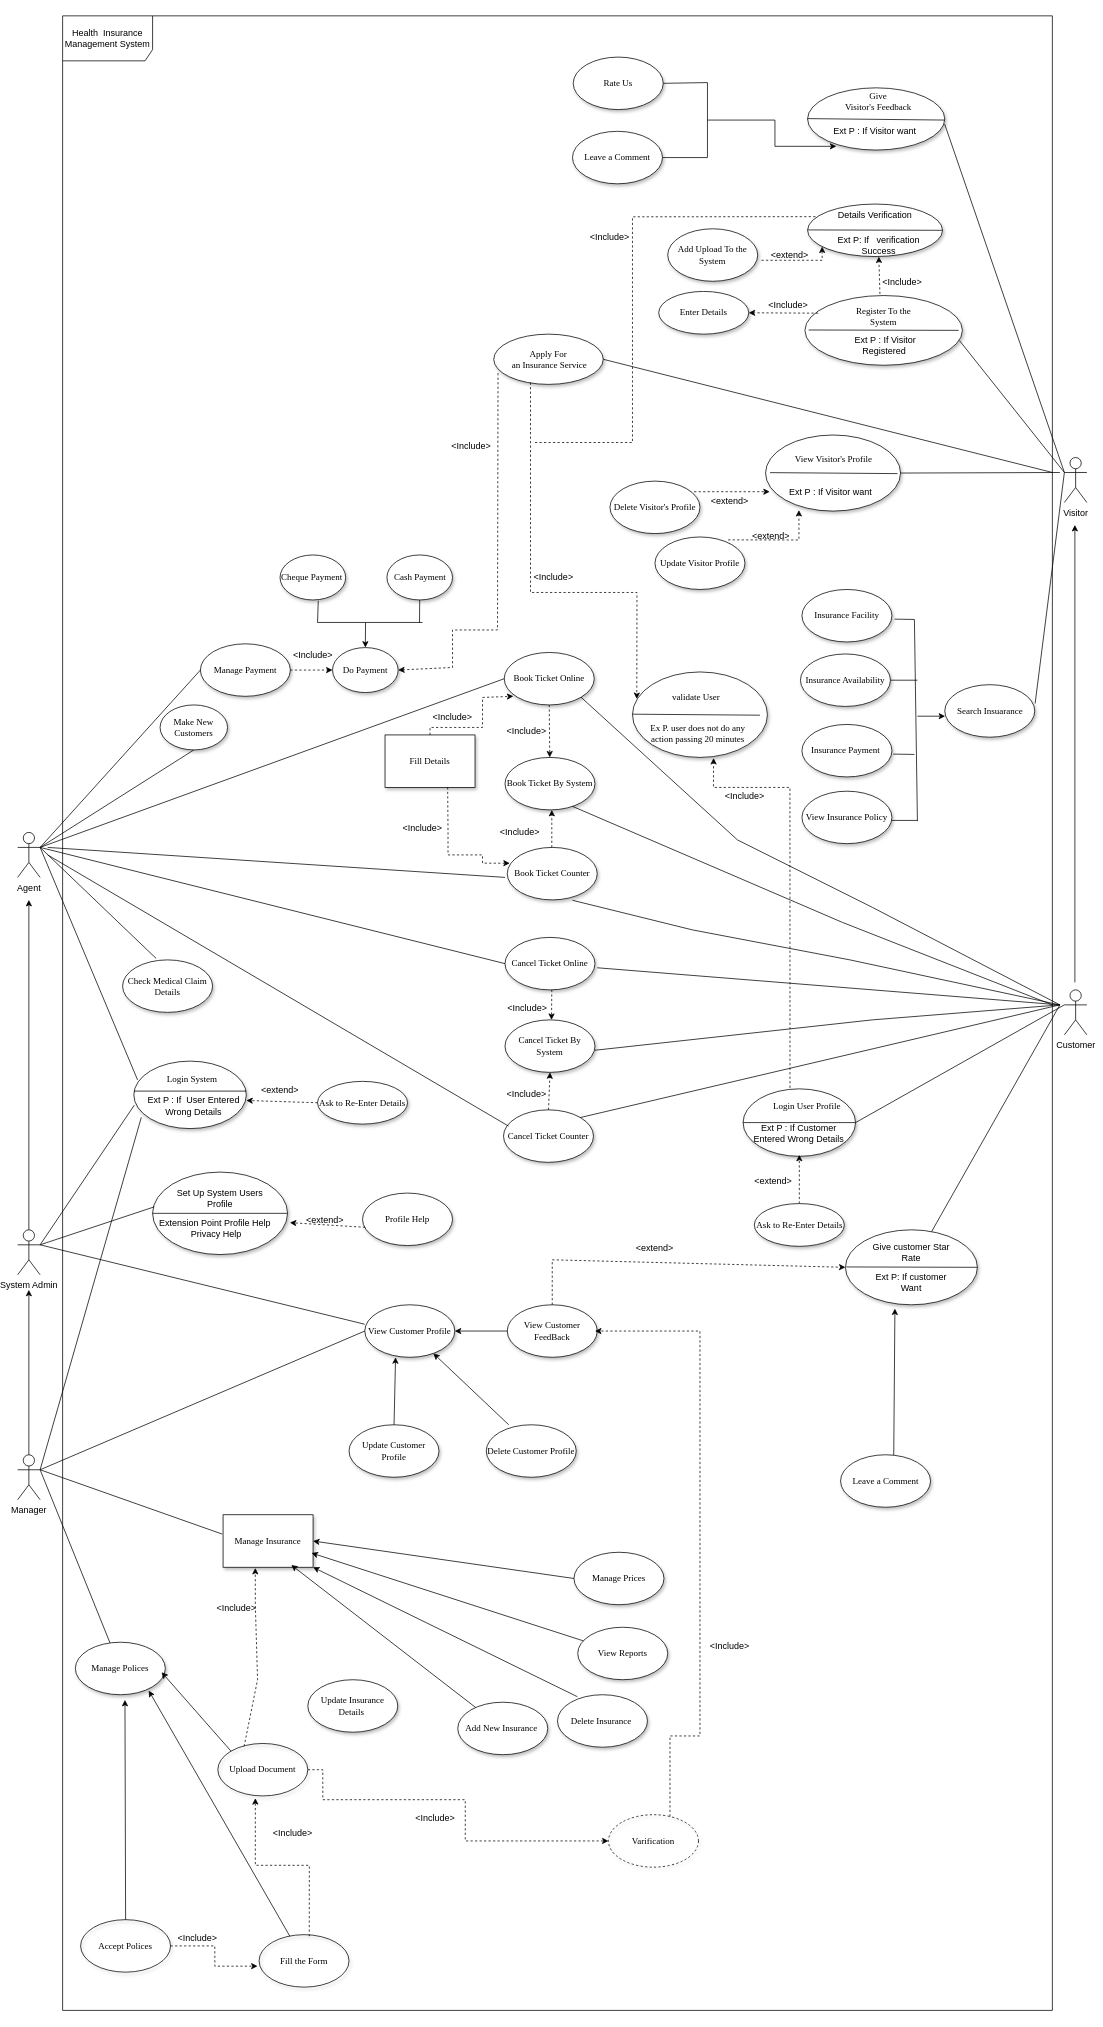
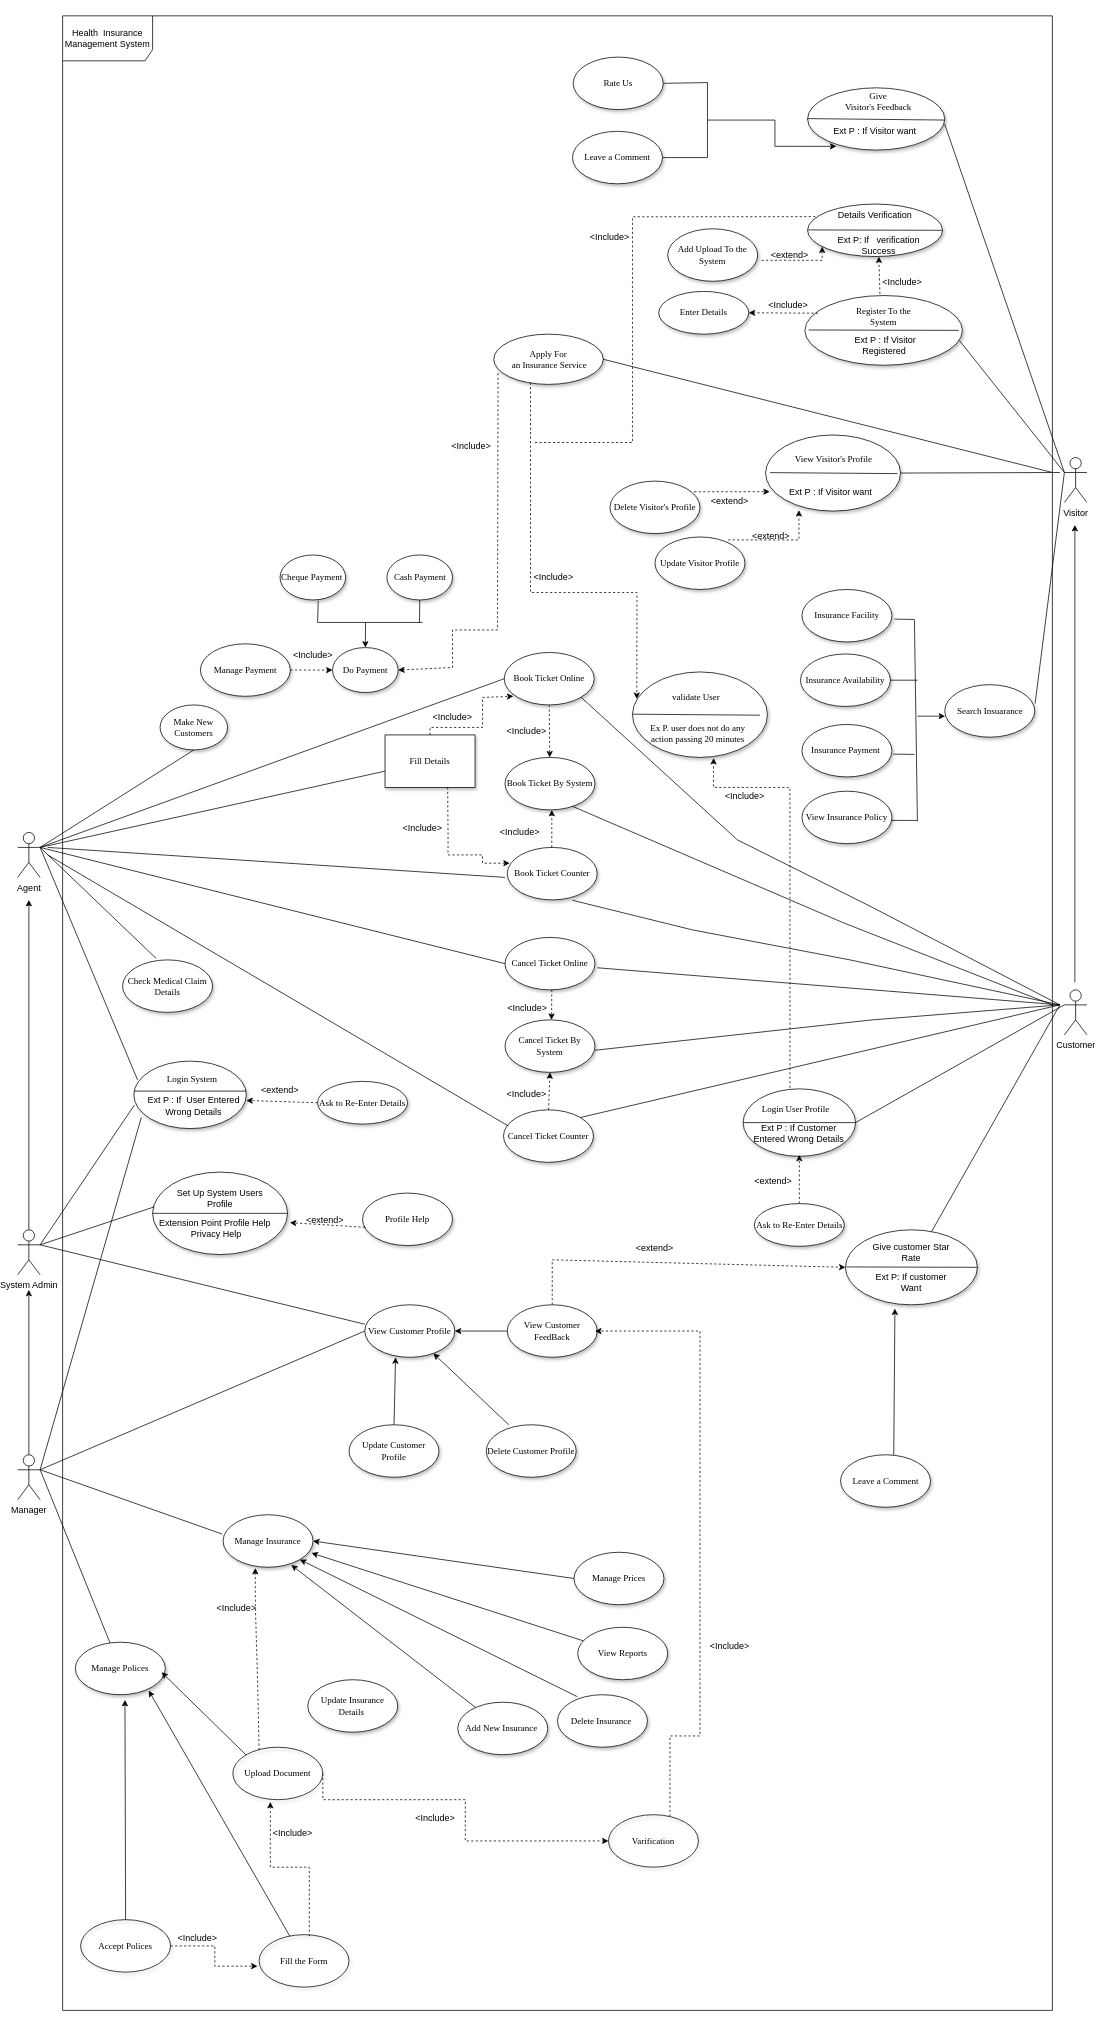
edge "Manage Payment" -- "Agent": now "Fill Details" -- "Agent"
node "Login User Profile": moved (807, 1106) -> (796, 1110)
node "Manage Insurance": shape rectangle -> ellipse
node "Upload Document": moved (263, 1770) -> (278, 1773)
node "Varification": style dashed -> solid
